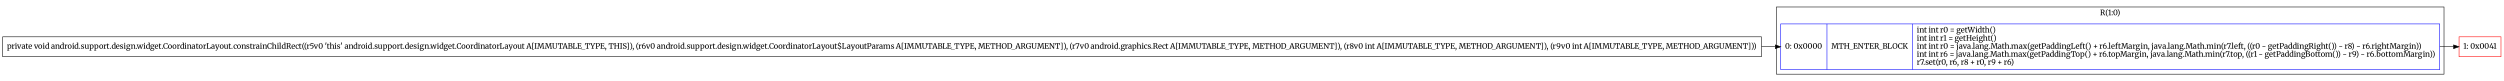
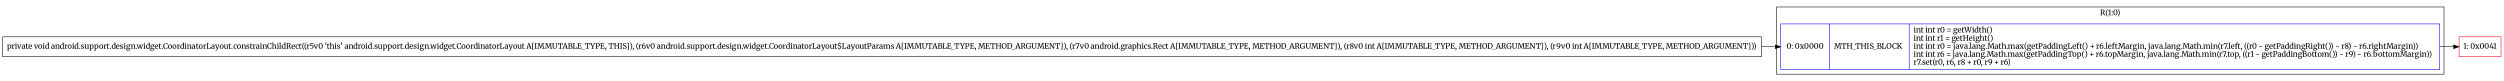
node "0: 0x0000": text "MTH_ENTER_BLOCK" -> "MTH_THIS_BLOCK"
